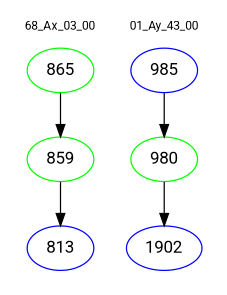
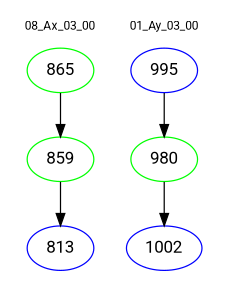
cluster "68_Ax_03_00": label "68_Ax_03_00" -> "08_Ax_03_00"
cluster "01_Ay_43_00": label "01_Ay_43_00" -> "01_Ay_03_00"
node "985": label "985" -> "995"
node "1902": label "1902" -> "1002"
